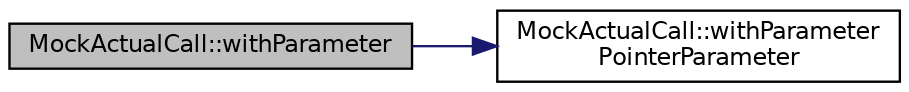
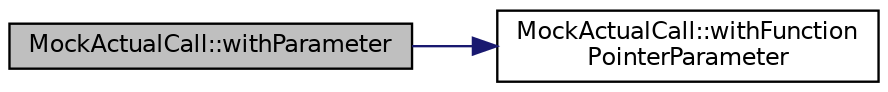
node "MockActualCall::withParameter PointerParameter": label "MockActualCall::withParameter PointerParameter" -> "MockActualCall::withFunction PointerParameter"
